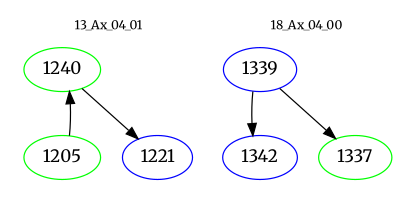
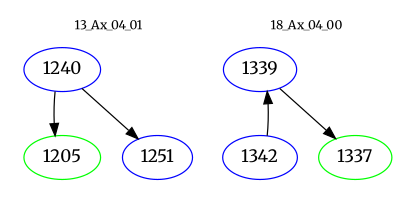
node "1240": color green -> blue
edge "1339" -> "1342": reversed
edge "1205" -> "1240": reversed
node "1221": label "1221" -> "1251"
